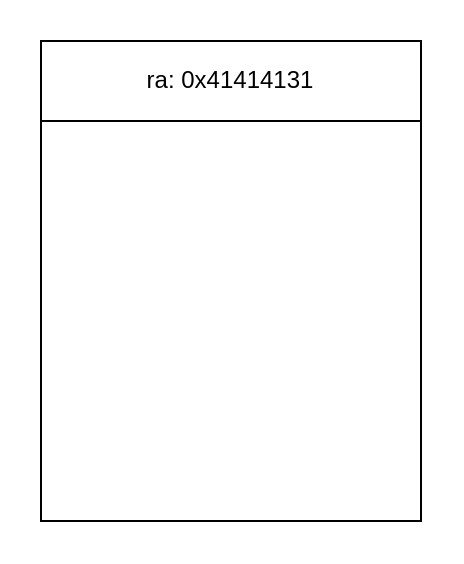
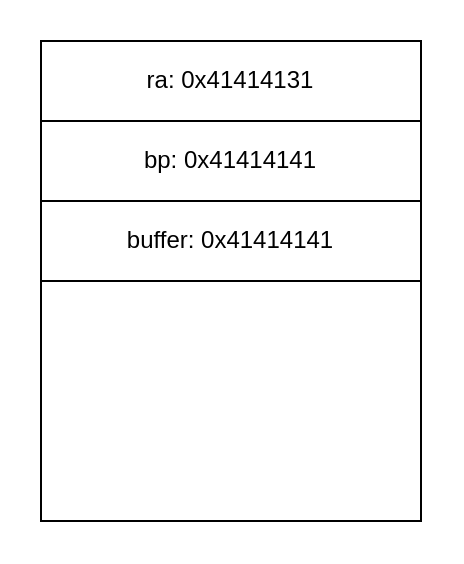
node "bp: 0x41414141": added
node "buffer: 0x41414141": added
